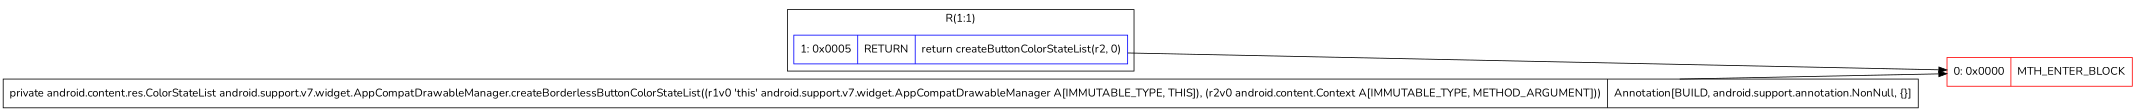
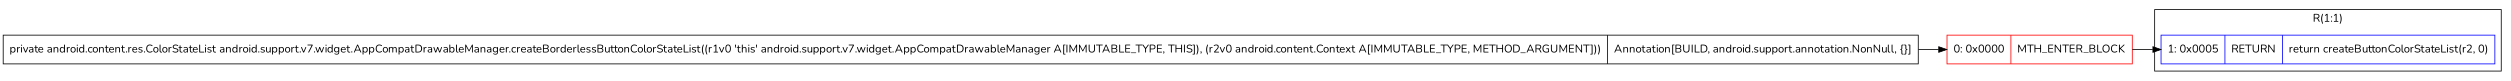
edge "1: 0x0005" -> "0: 0x0000": reversed
